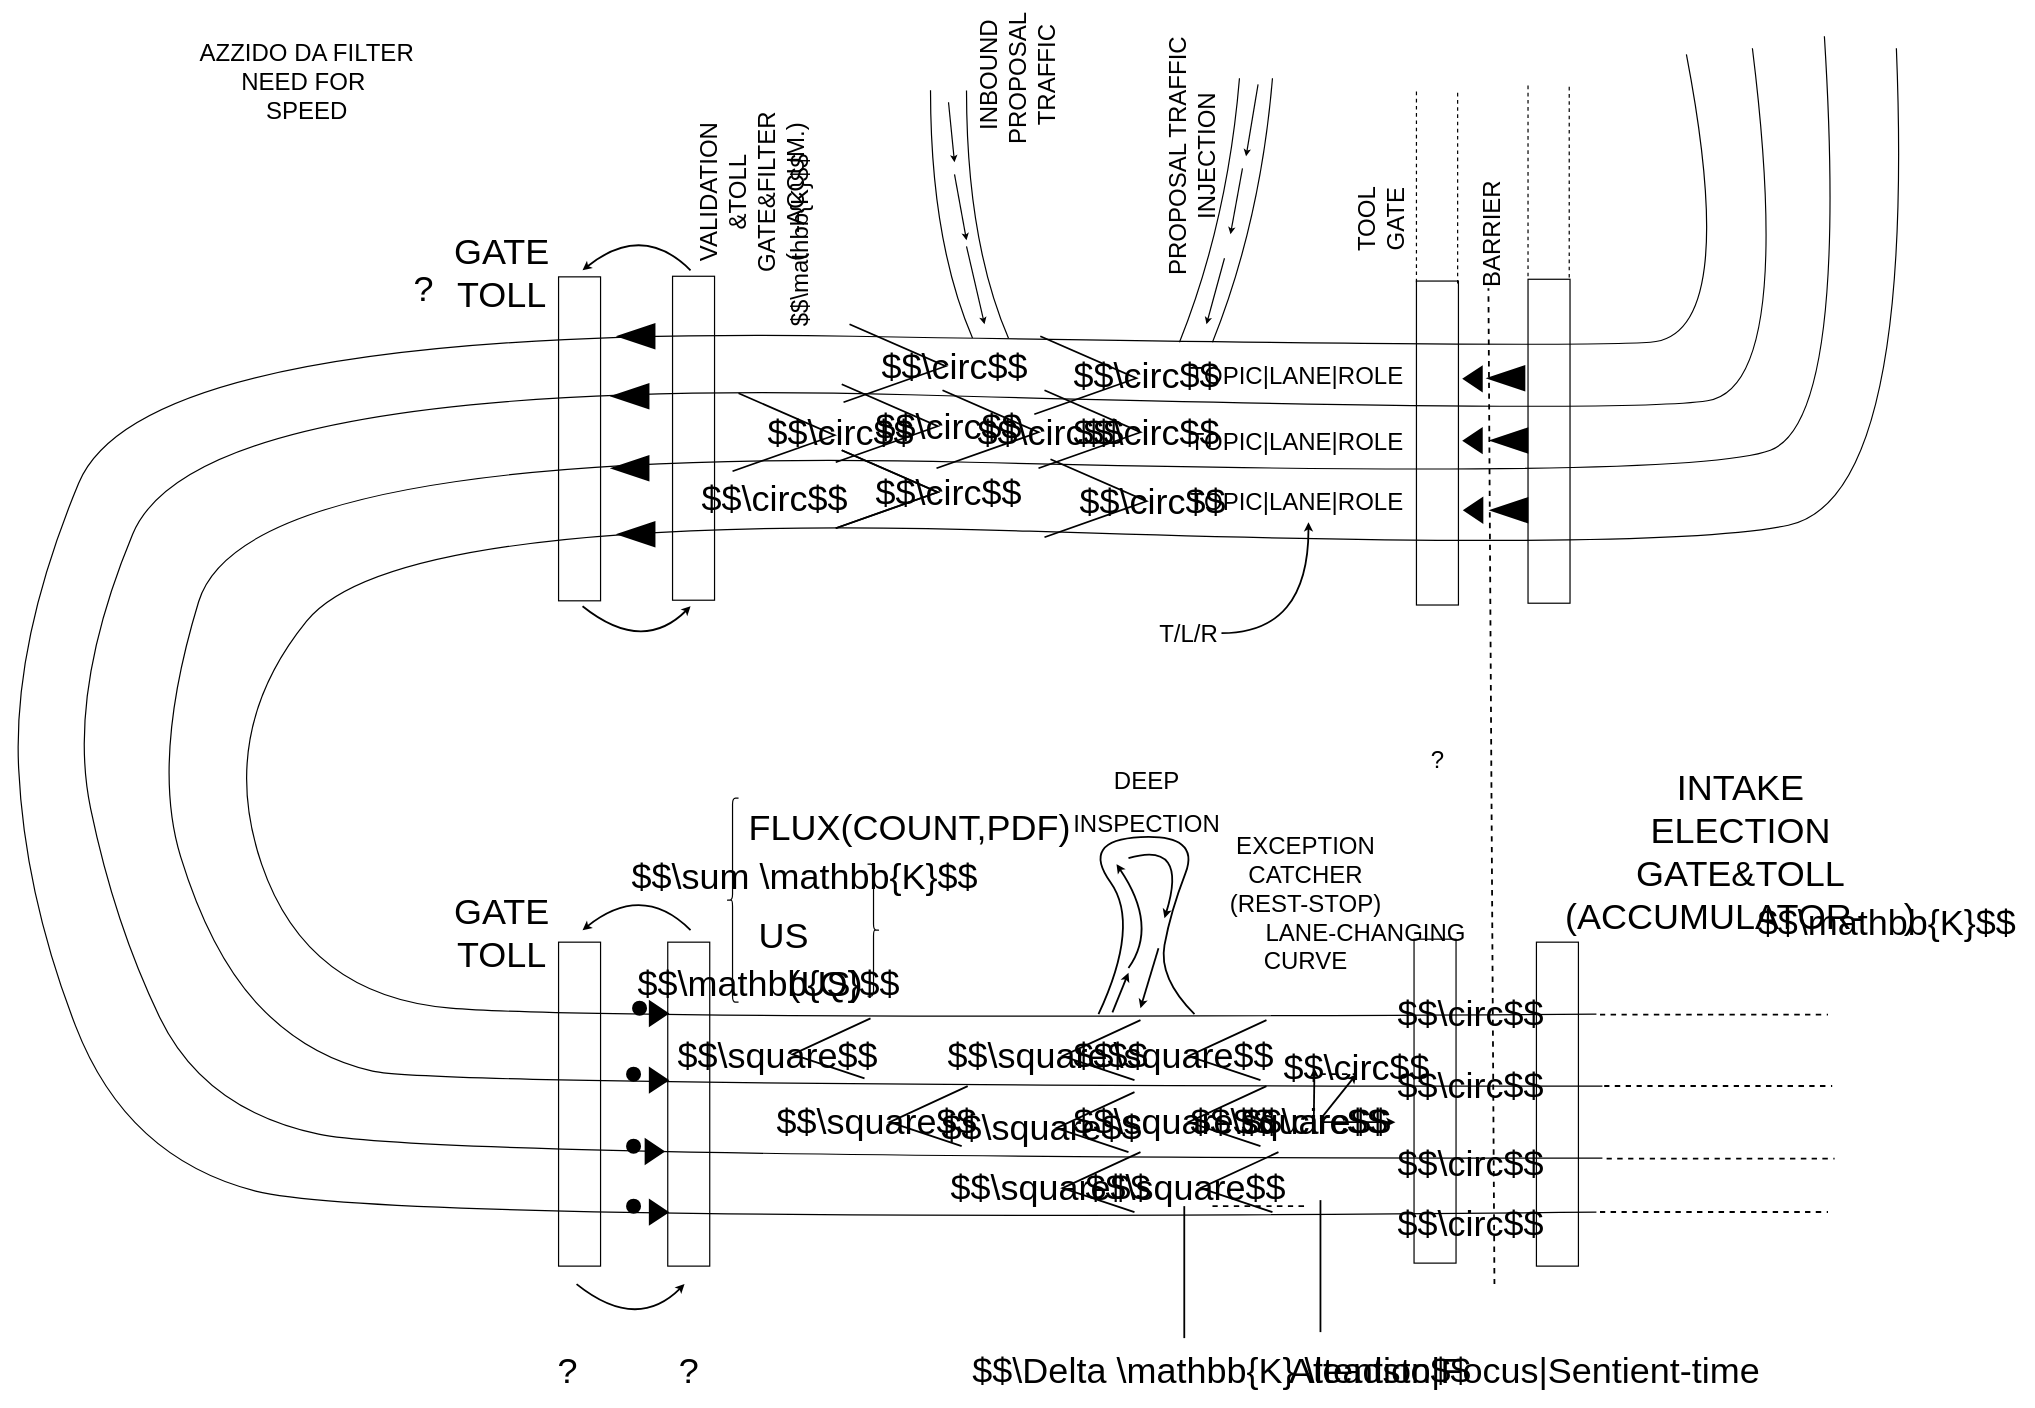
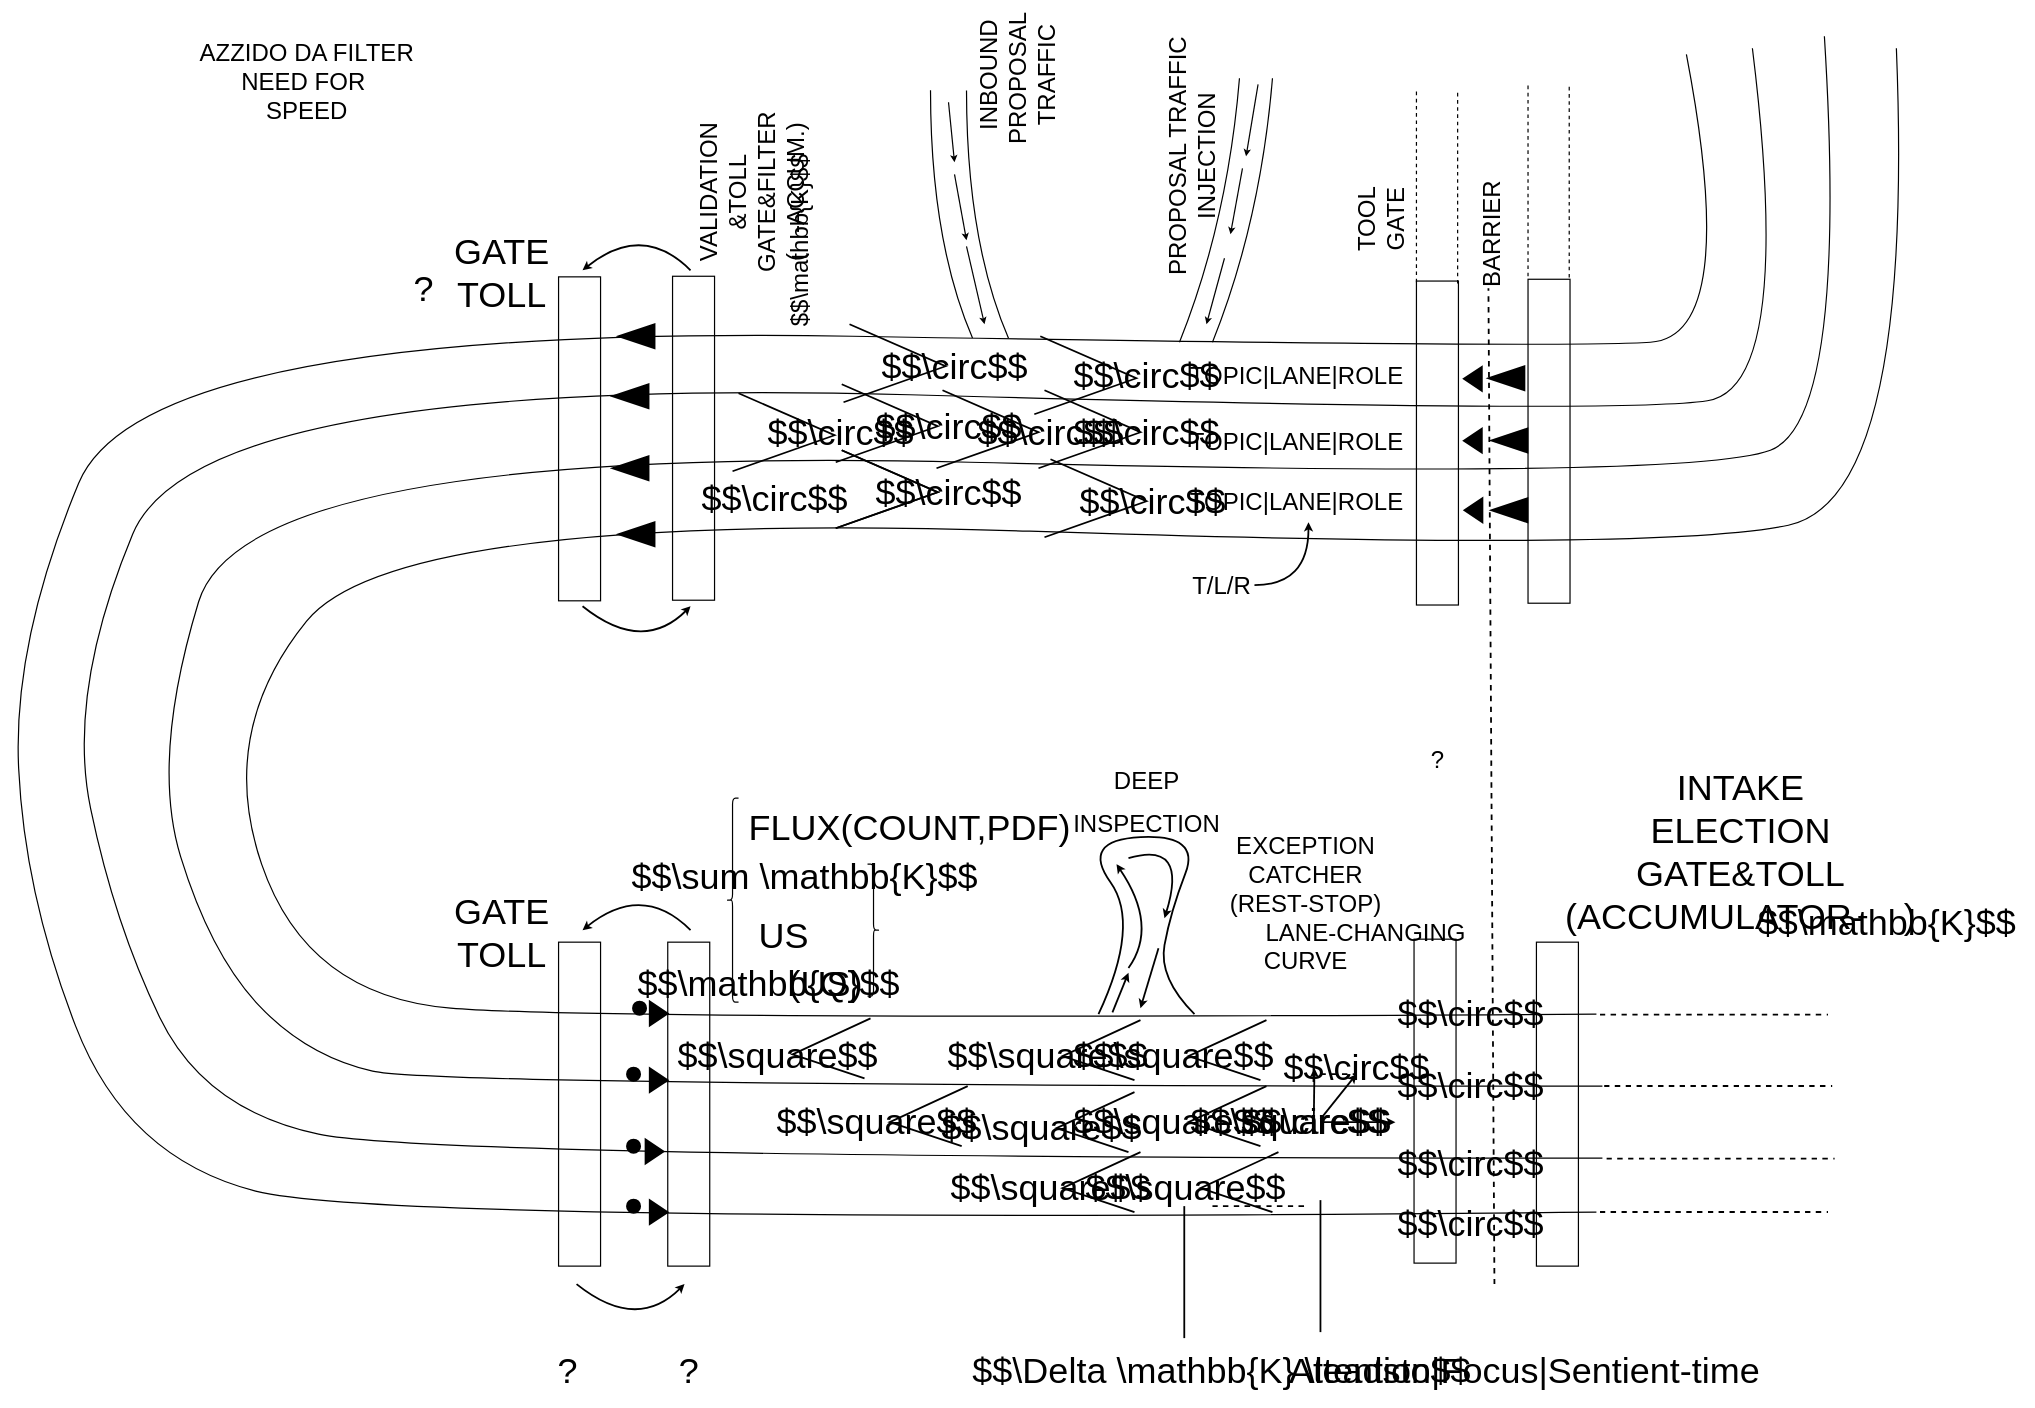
node "T/L/R": moved (1188, 633) -> (1221, 585)
